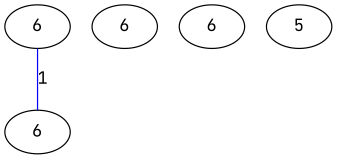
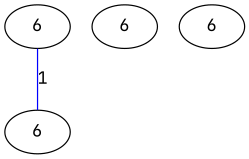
node "5": removed
